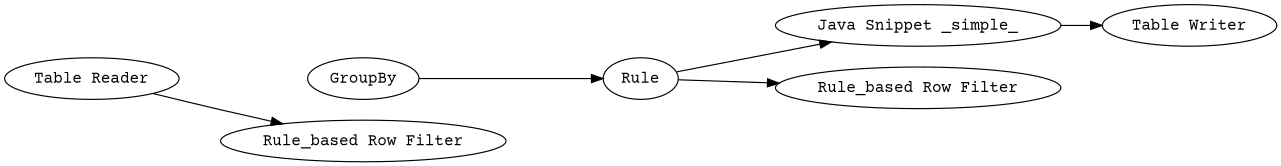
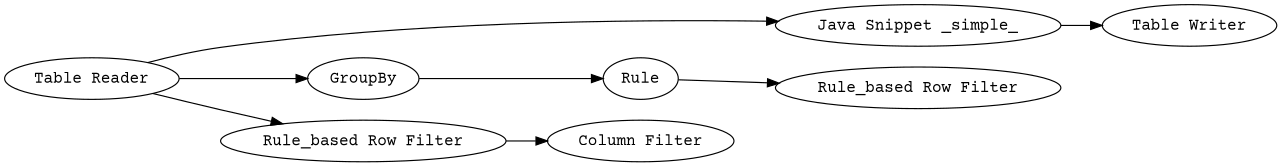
edge "Rule" -> "Java Snippet _simple_": now "Table Reader" -> "Java Snippet _simple_"
edge "Table Reader" -> "GroupBy": added
node "Column Filter": added
